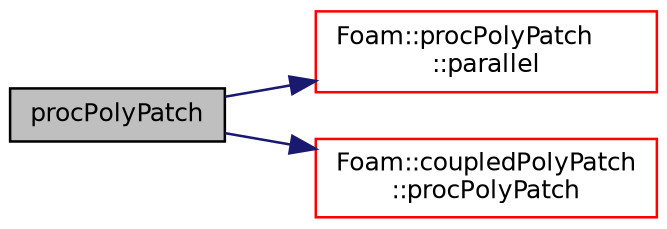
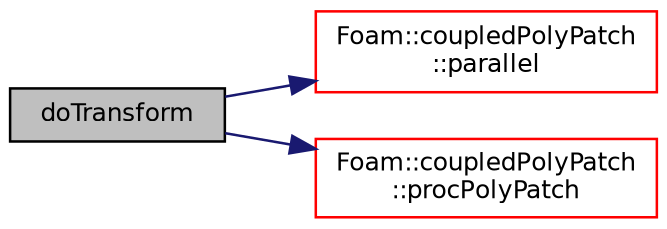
node "Foam::procPolyPatch ::parallel": label "Foam::procPolyPatch ::parallel" -> "Foam::coupledPolyPatch ::parallel"
node "procPolyPatch": label "procPolyPatch" -> "doTransform"
